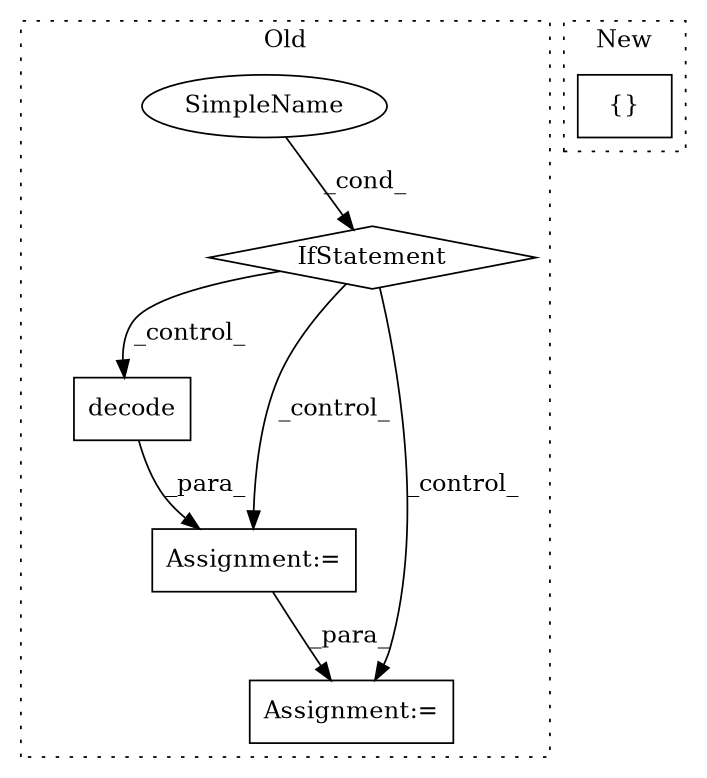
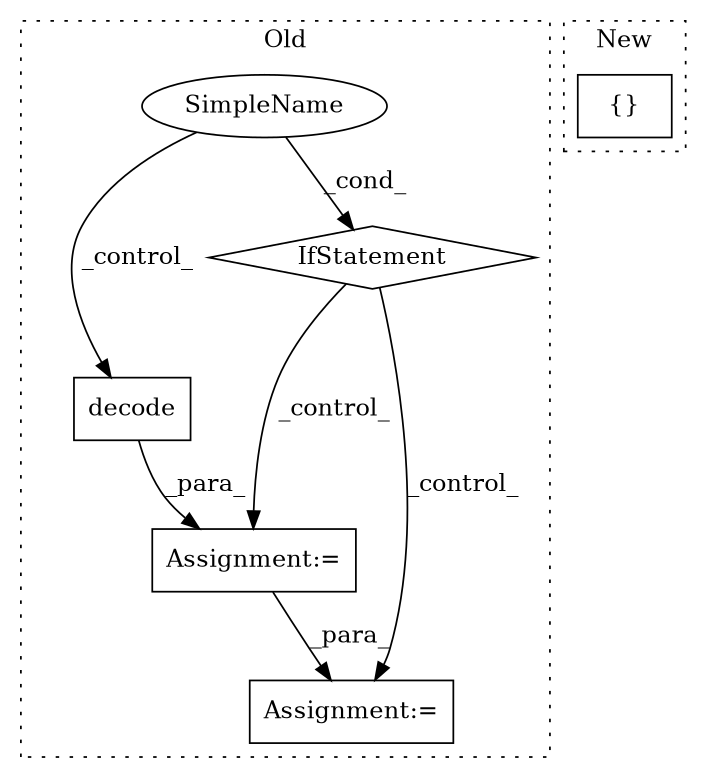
edge "IfStatement" -> "decode": now "SimpleName" -> "decode"
